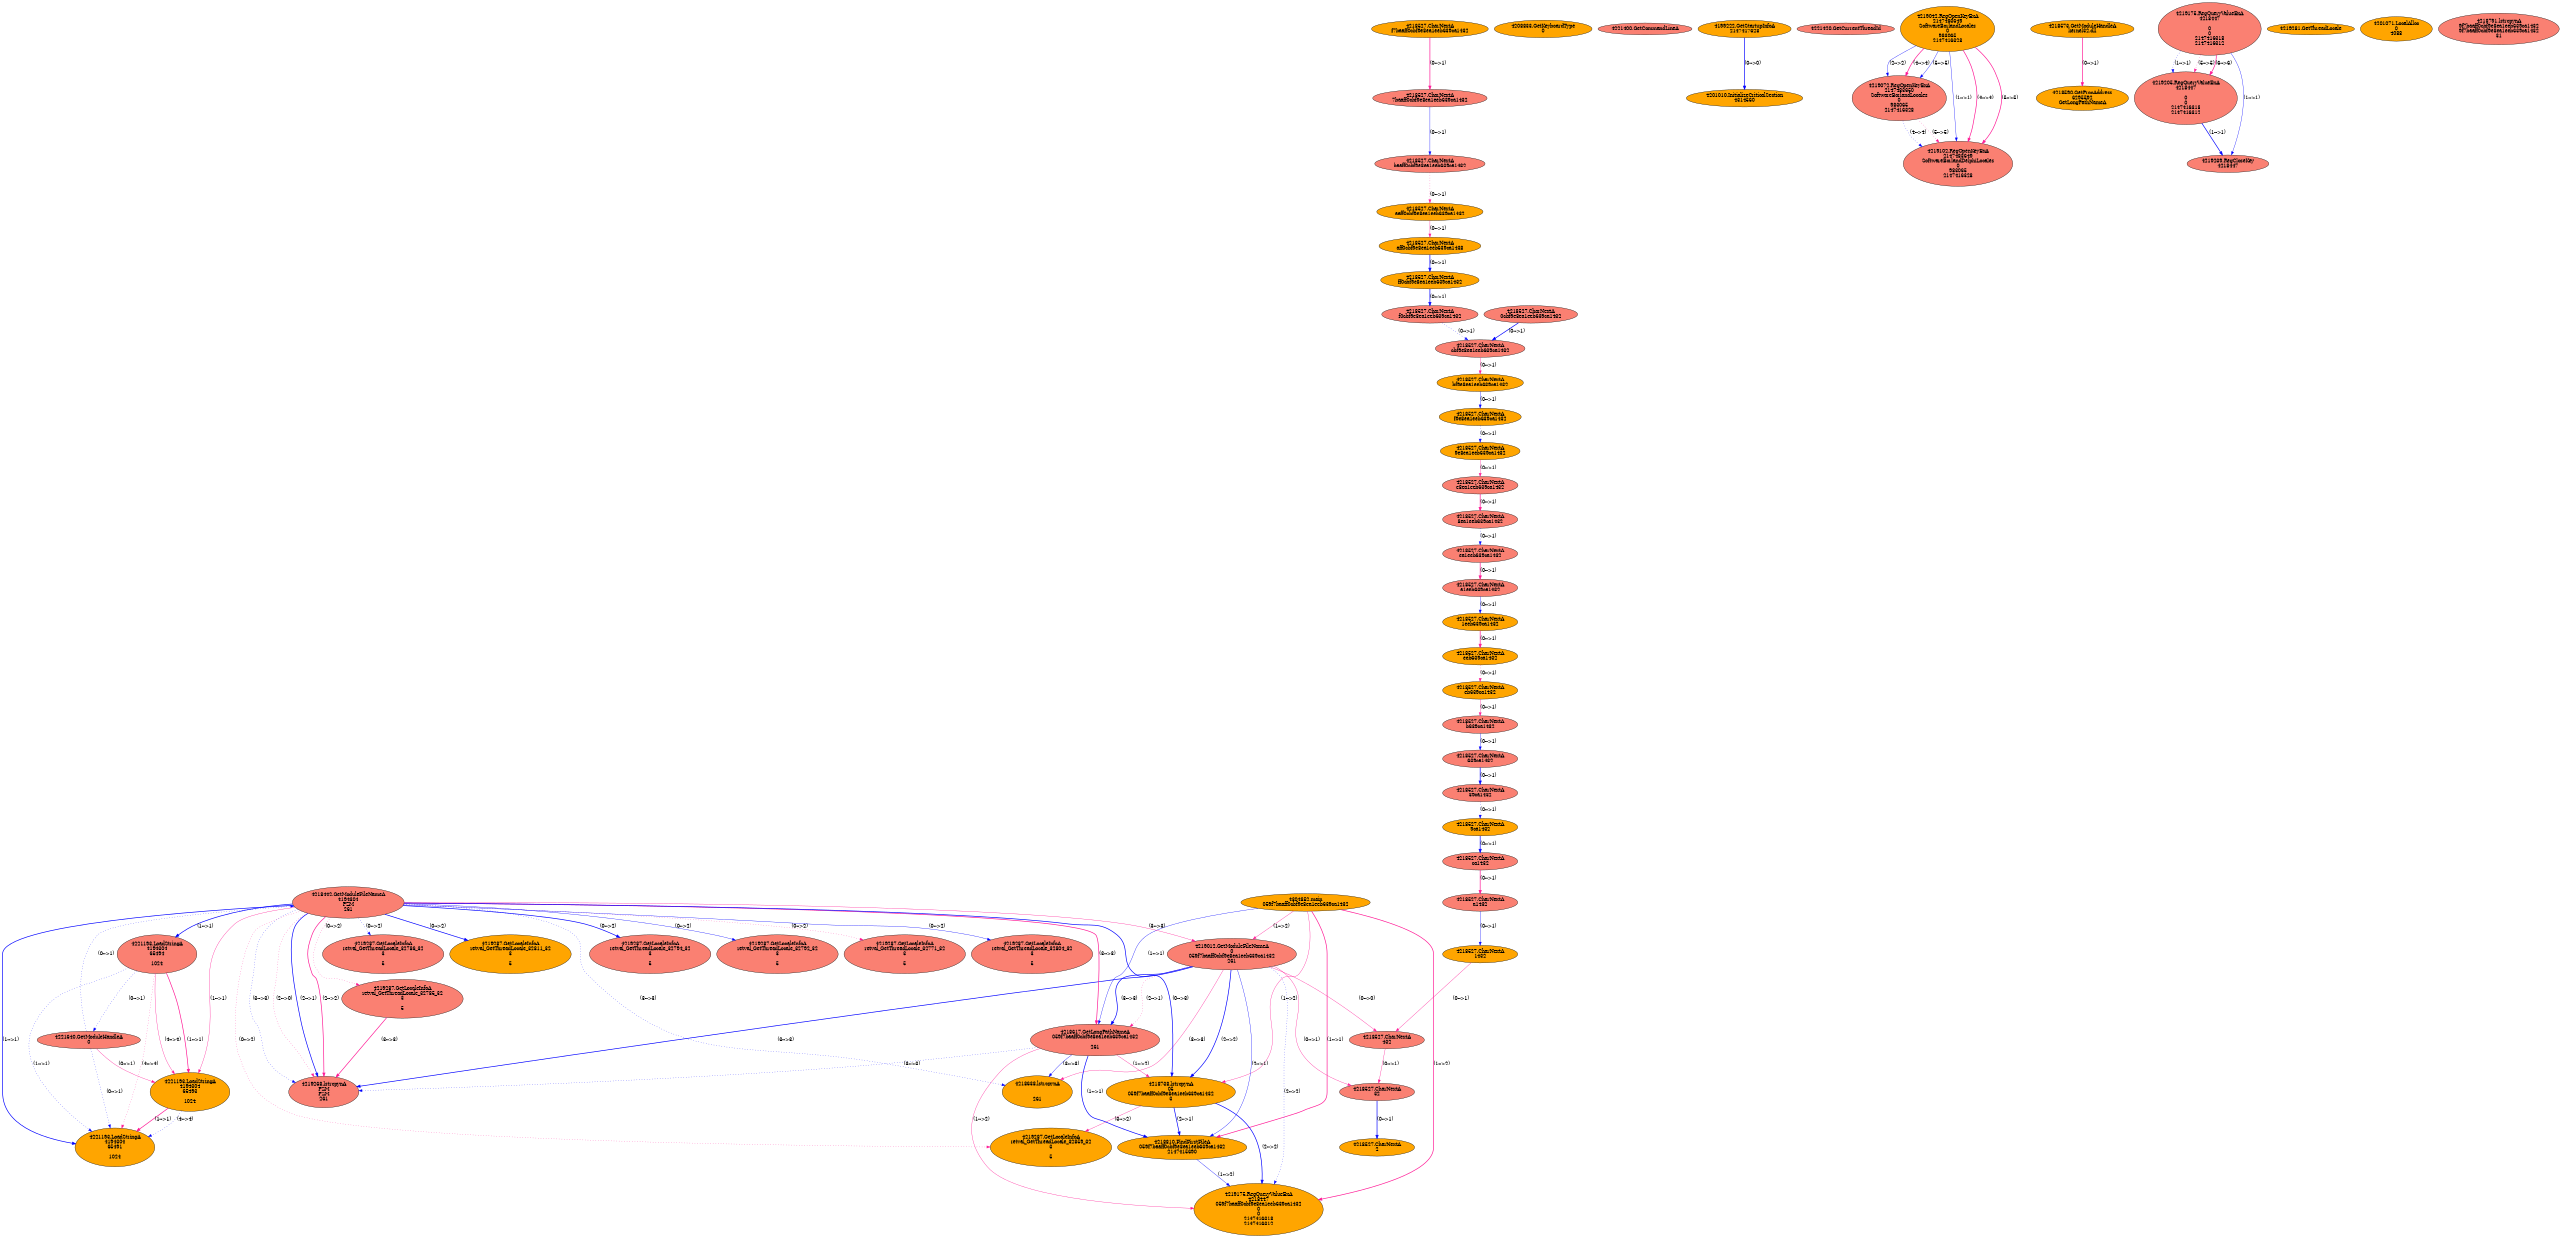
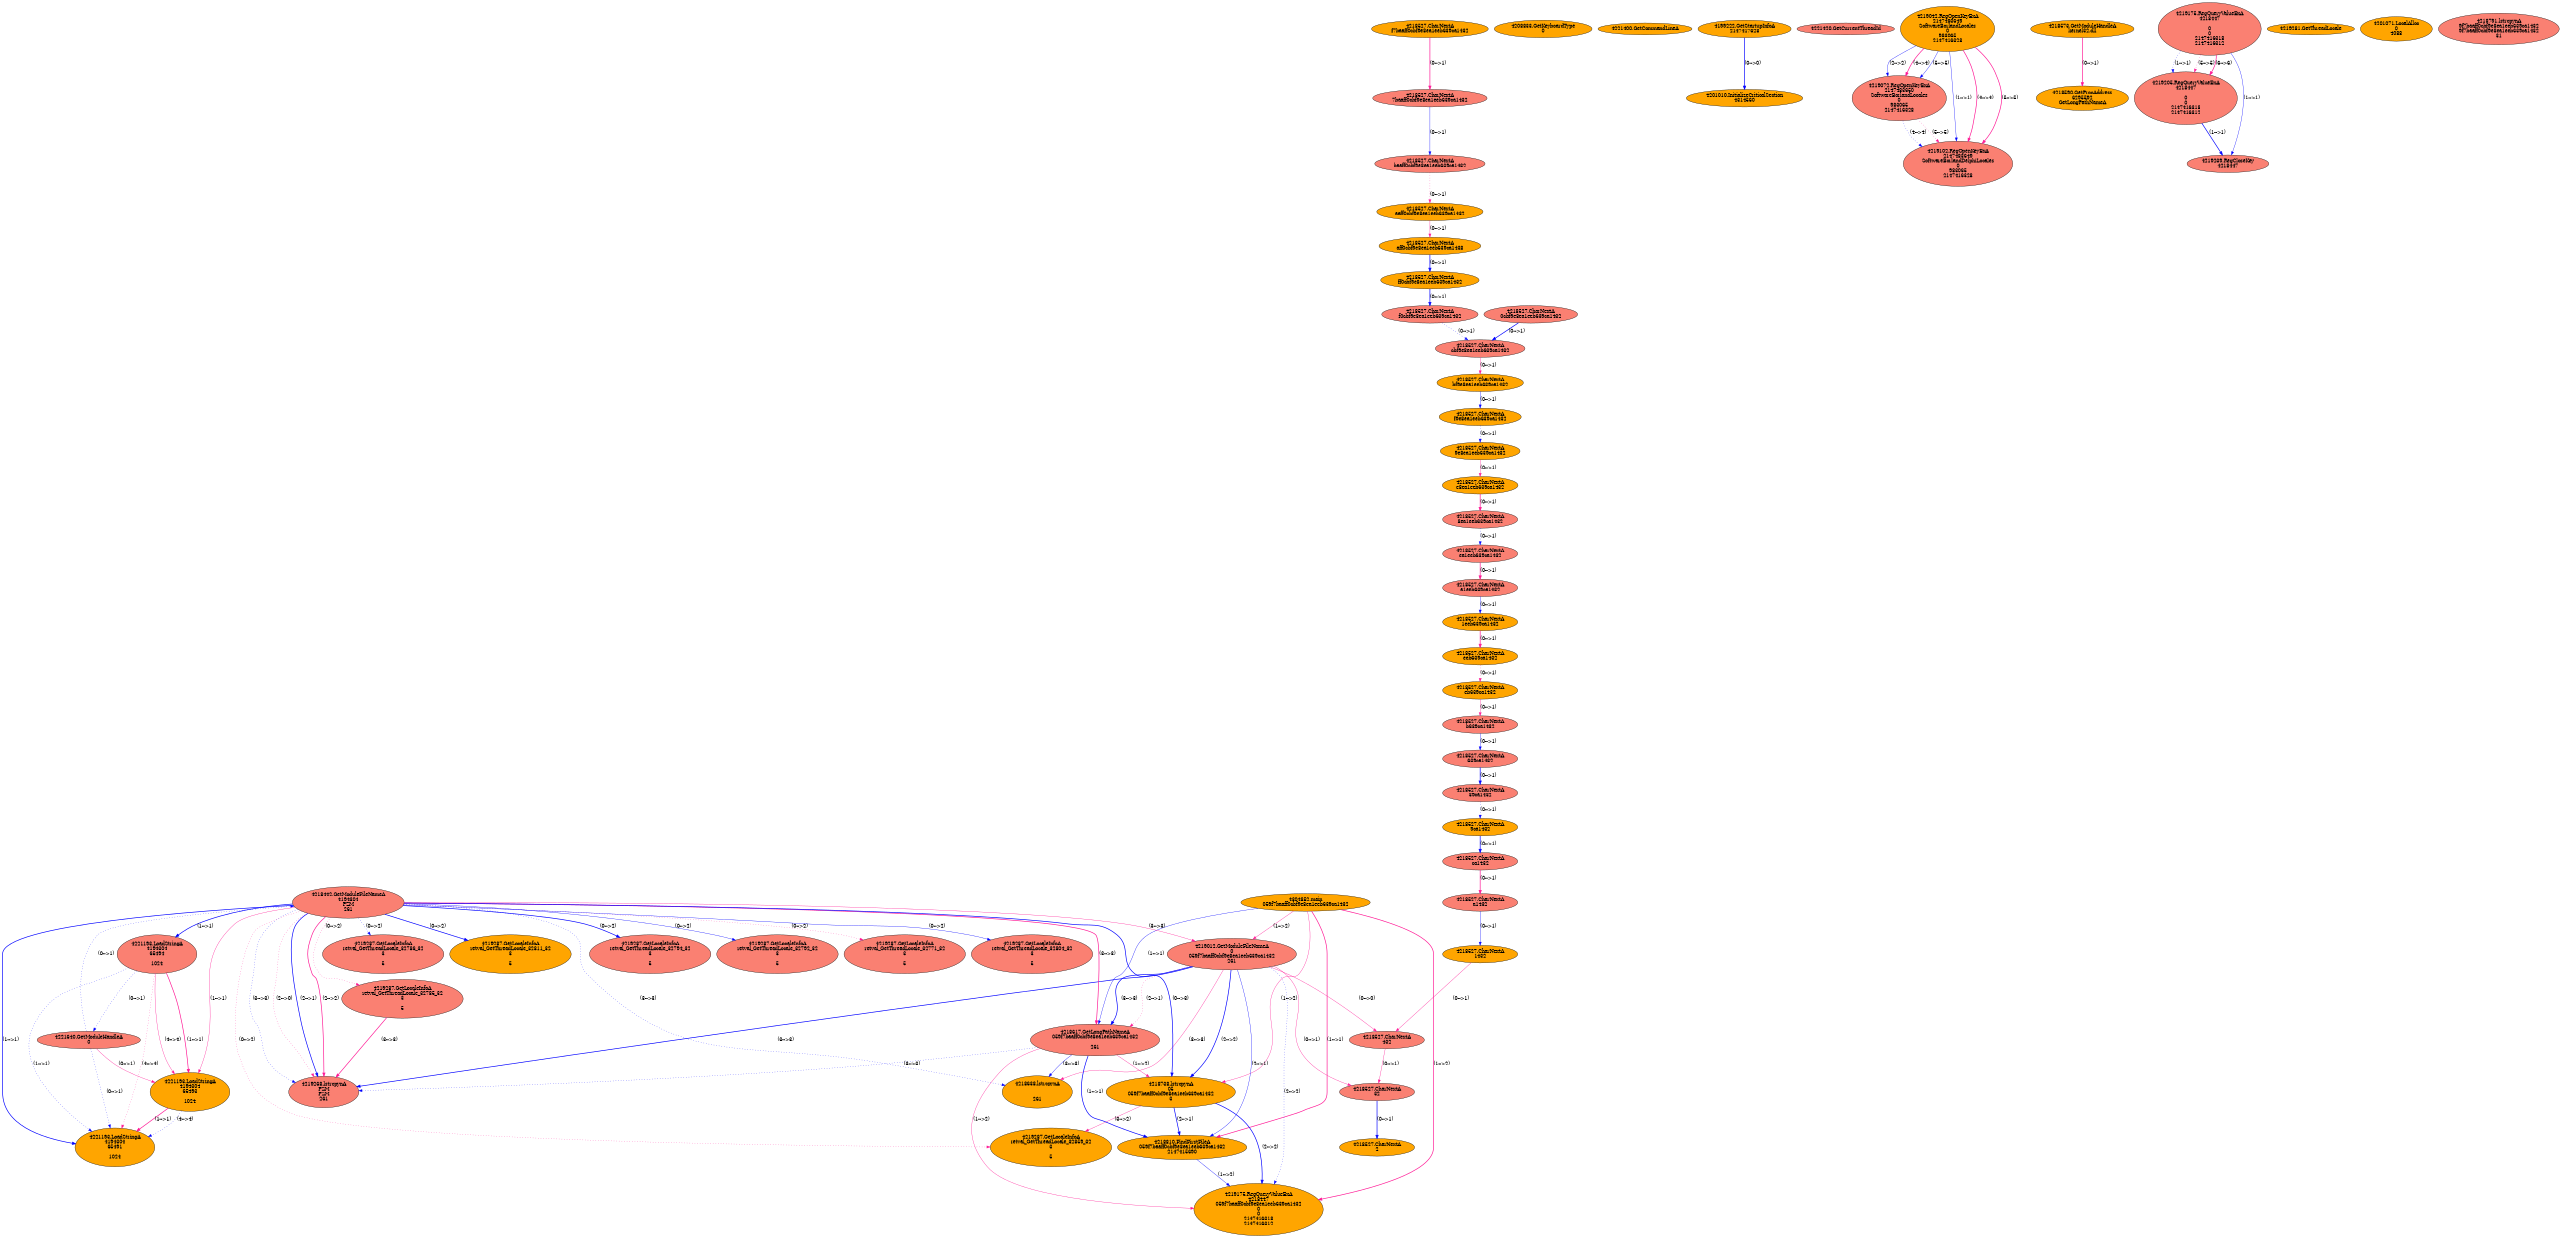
node "4221400.GetCommandLineA": fillcolor salmon -> orange
node "4218527.CharNextA e8ea1eeb639ca1432": fillcolor salmon -> orange
